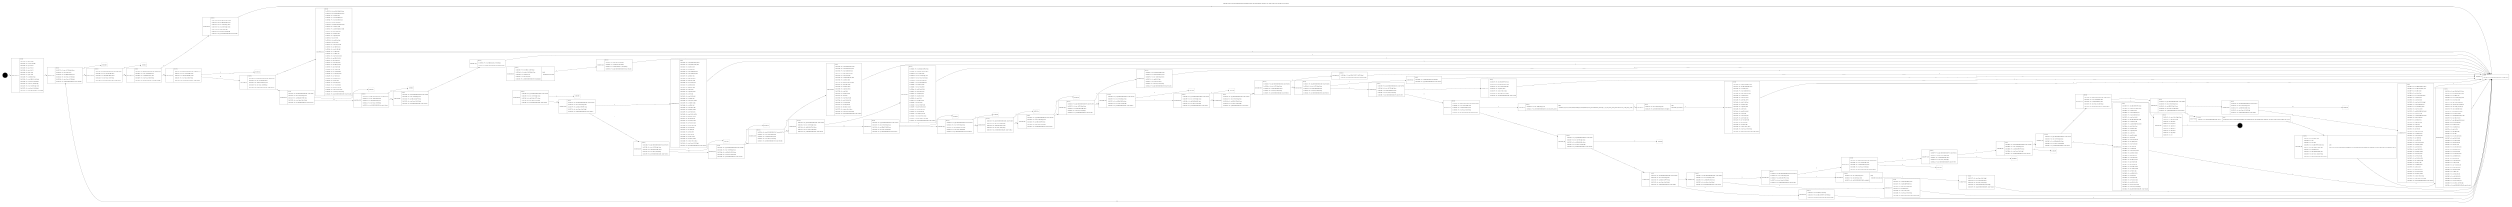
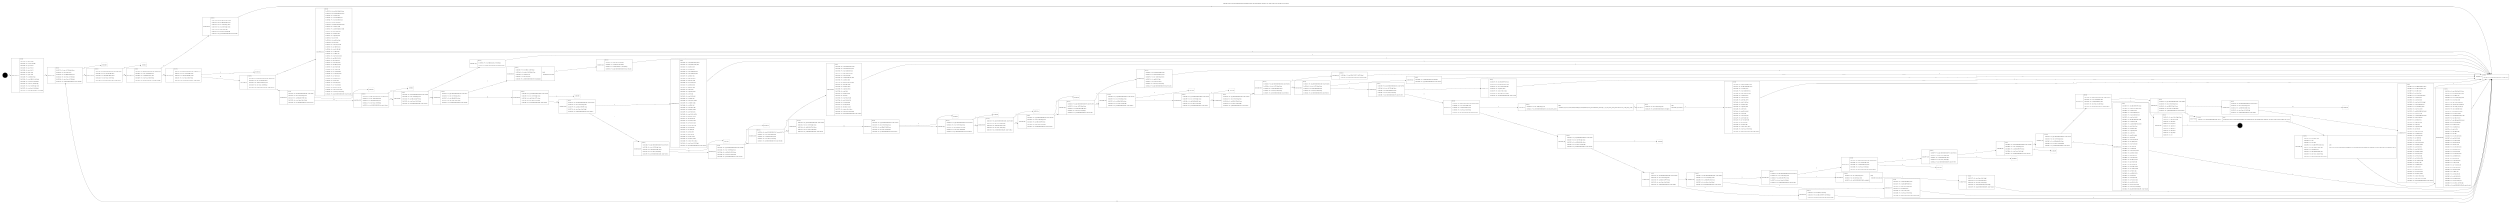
node "0x401dc8 [89]": removed
node "0x40133f [25]": added
